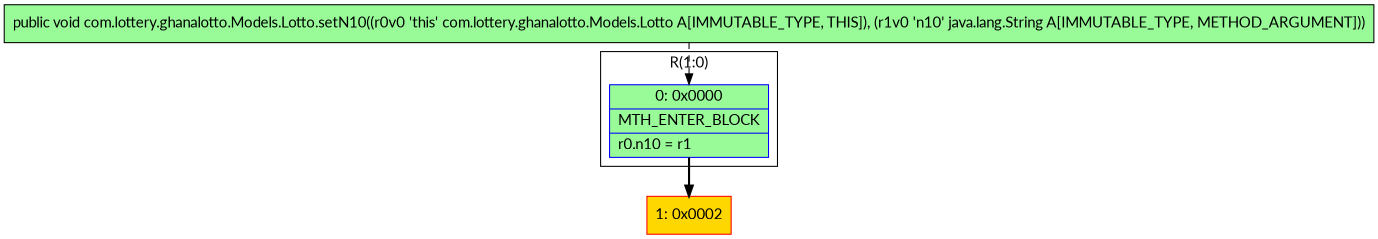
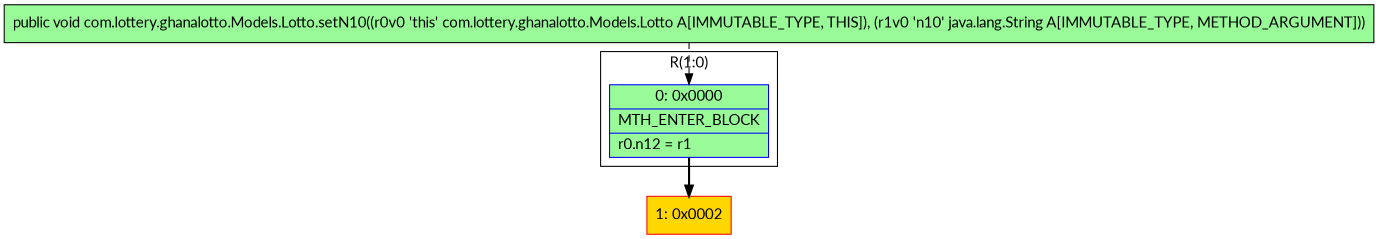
node "0: 0x0000": text "r0.n10 = r1" -> "r0.n12 = r1"
